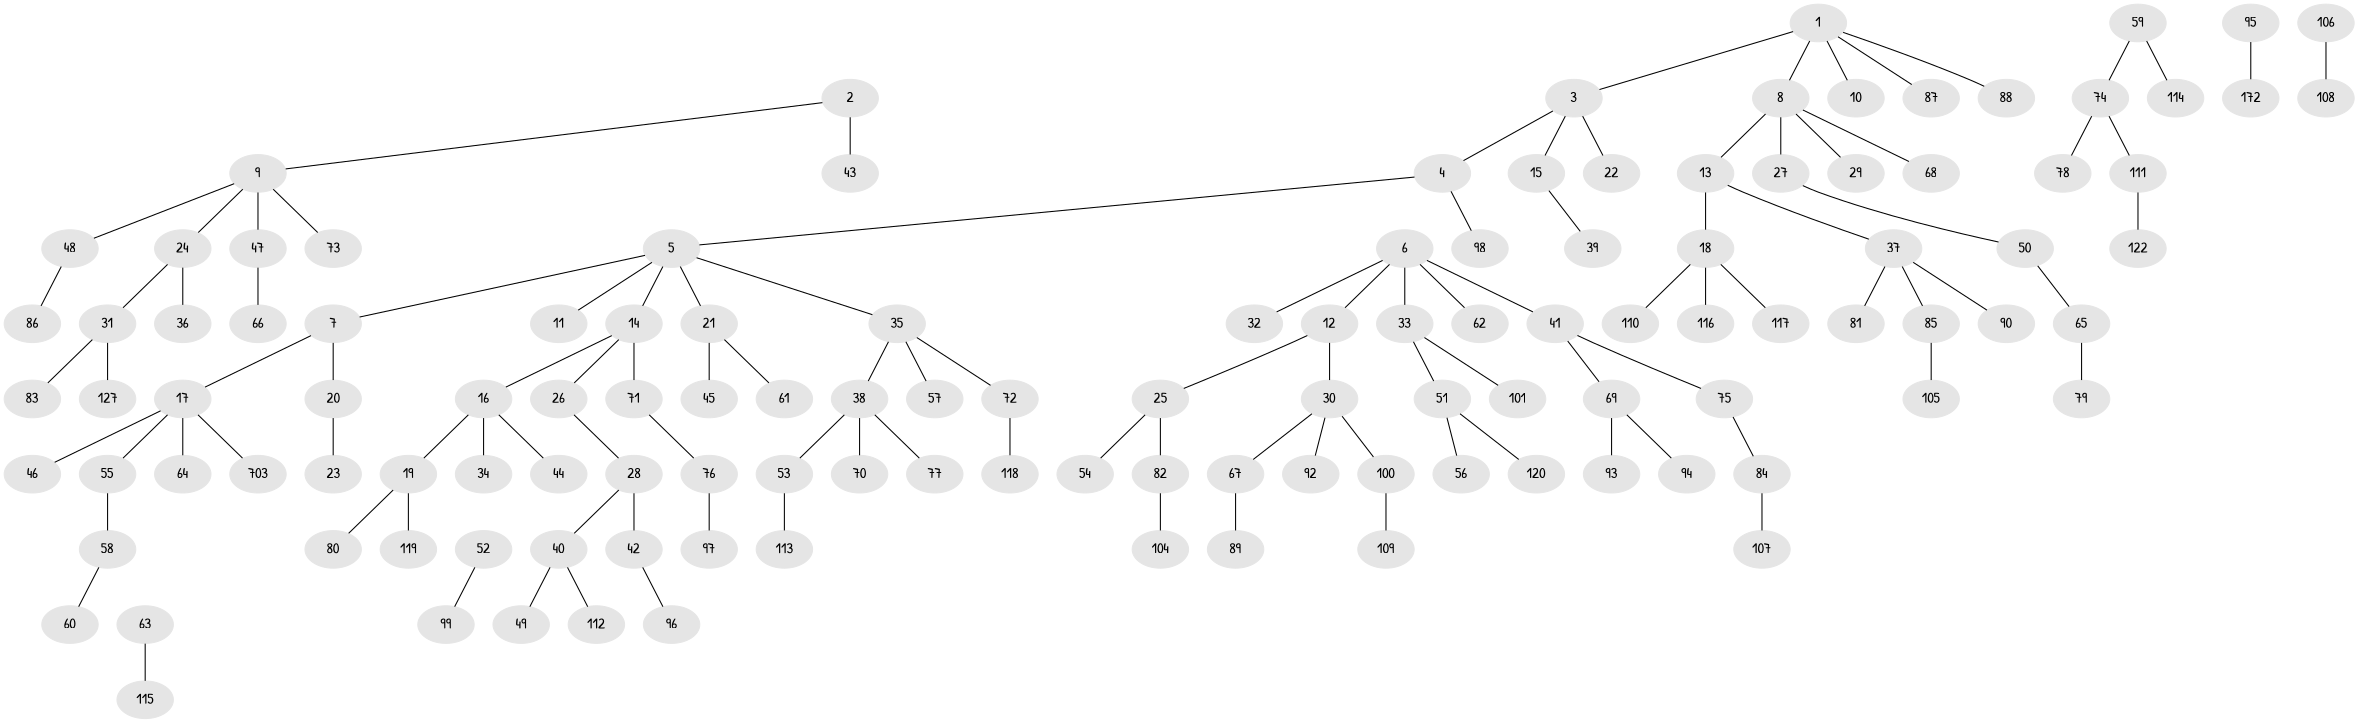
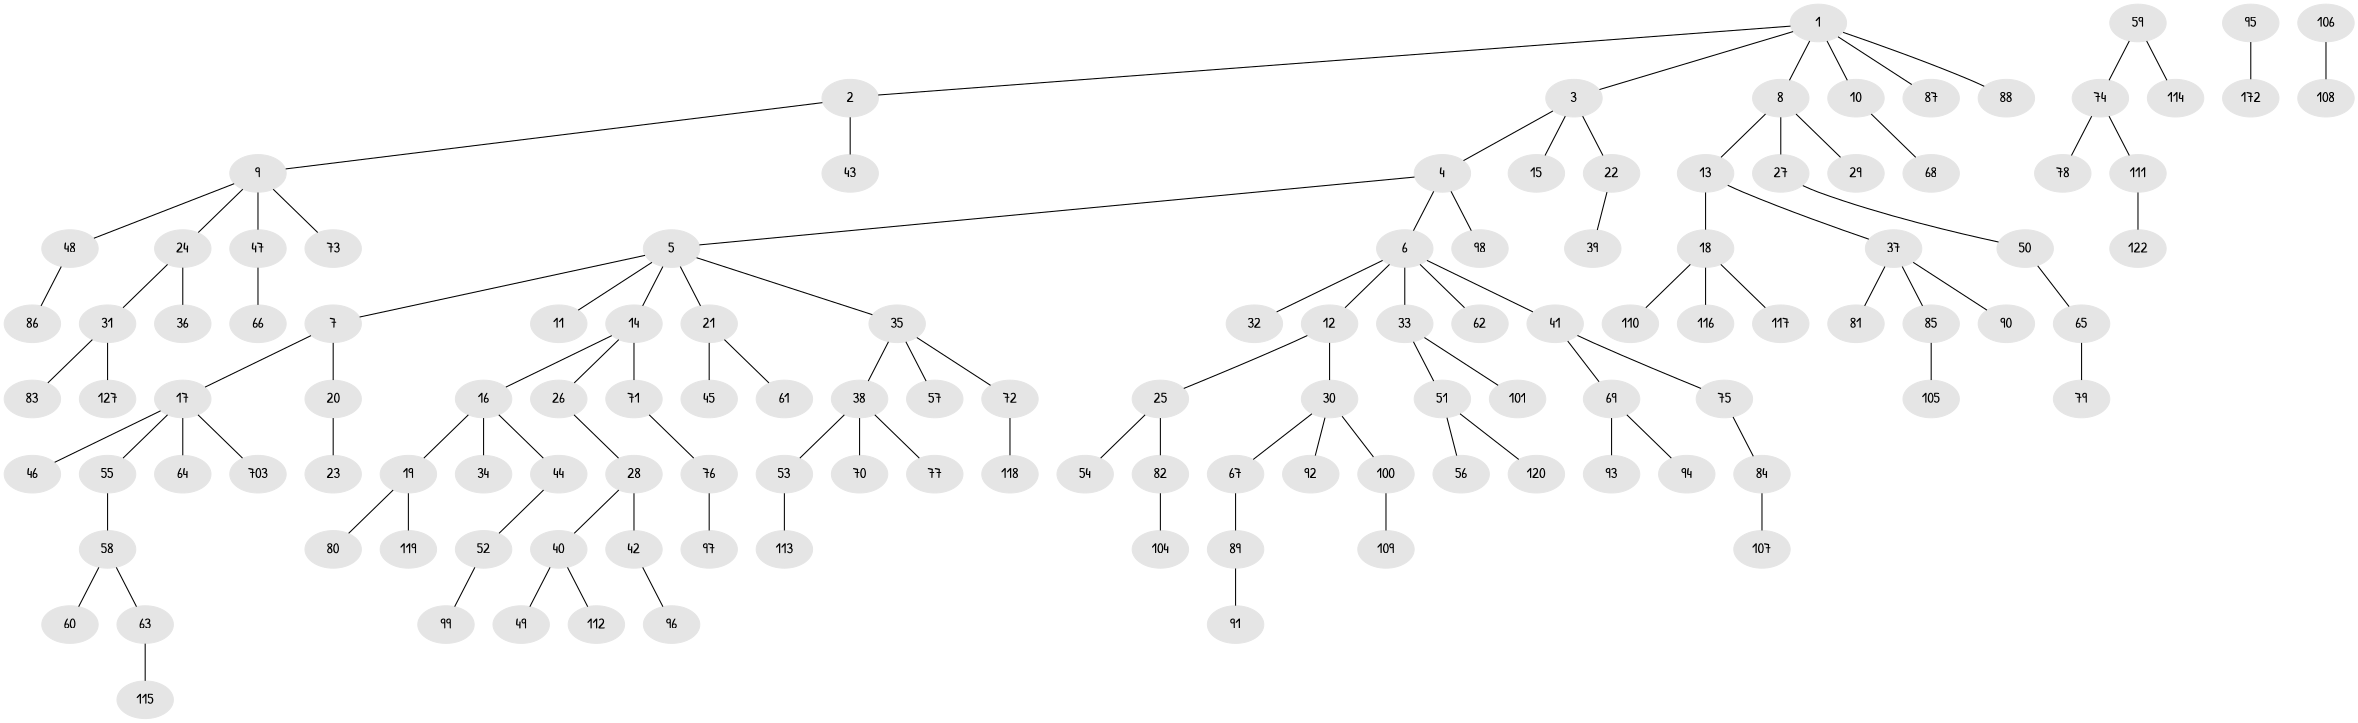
edge "1" -- "2": added
edge "8" -- "68": now "10" -- "68"
edge "4" -- "6": added
edge "15" -- "39": now "22" -- "39"
edge "44" -- "52": added
edge "58" -- "63": added
node "91": added
